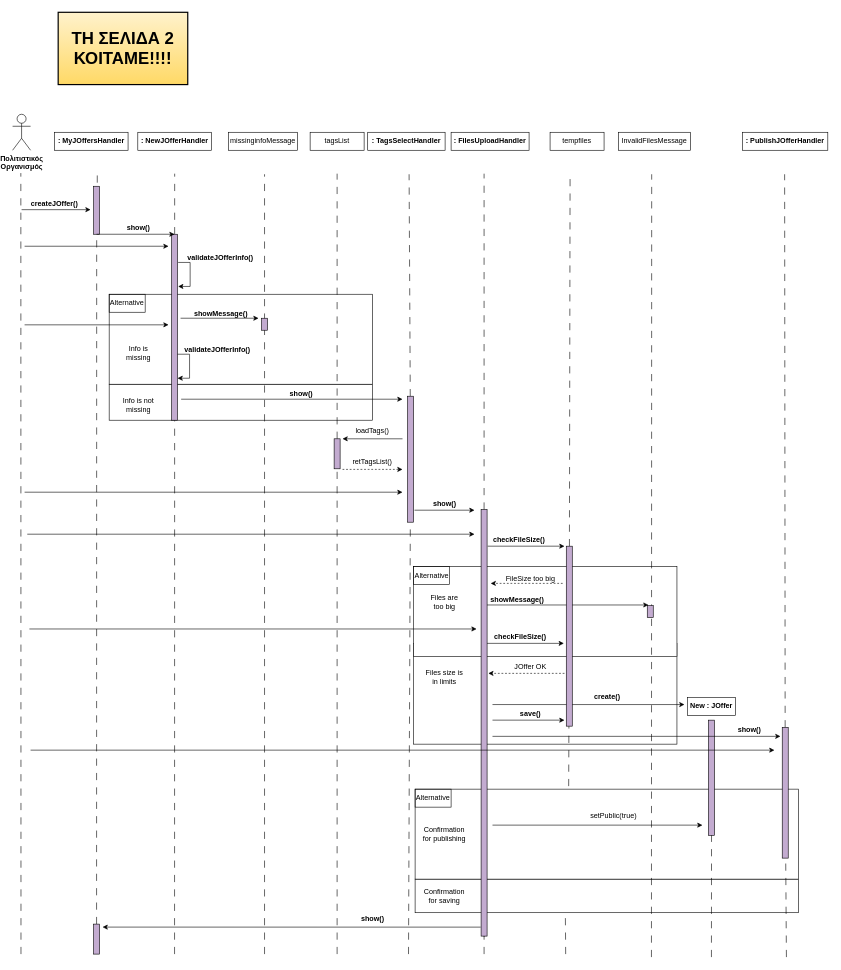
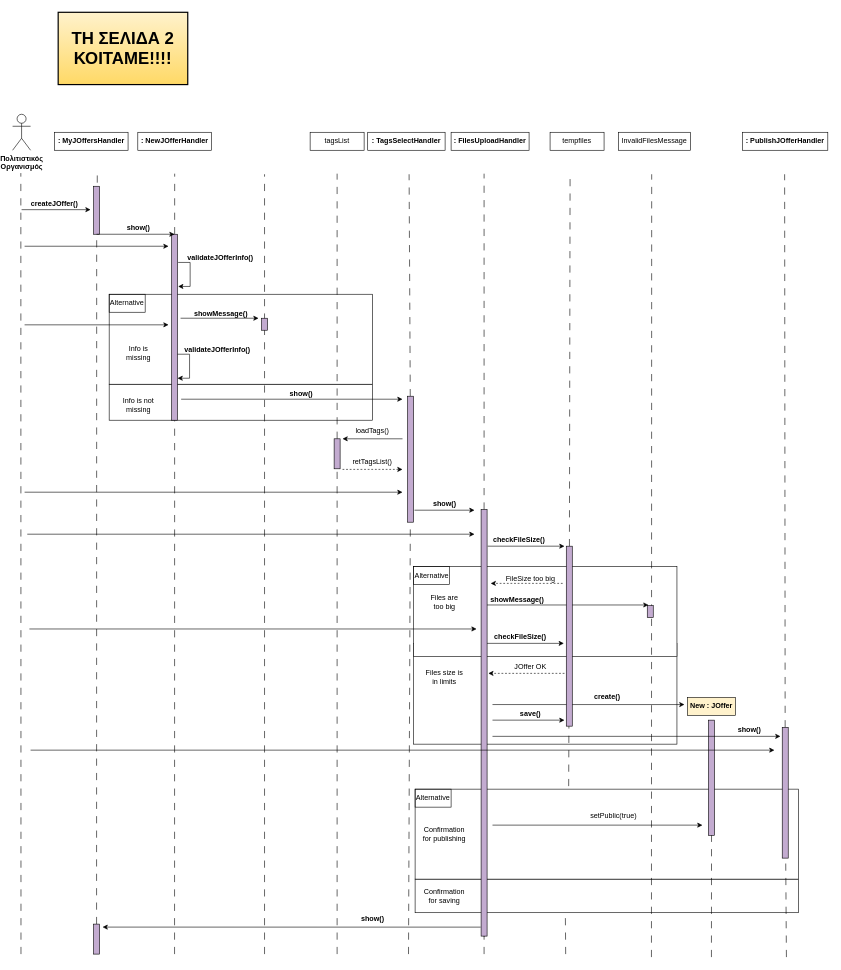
node "missinginfoMessage": removed
node "New : JOffer": fillcolor #ffffff -> #fff2cc
